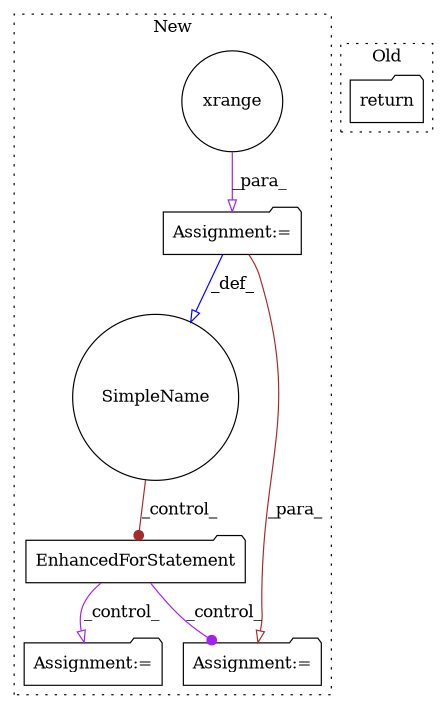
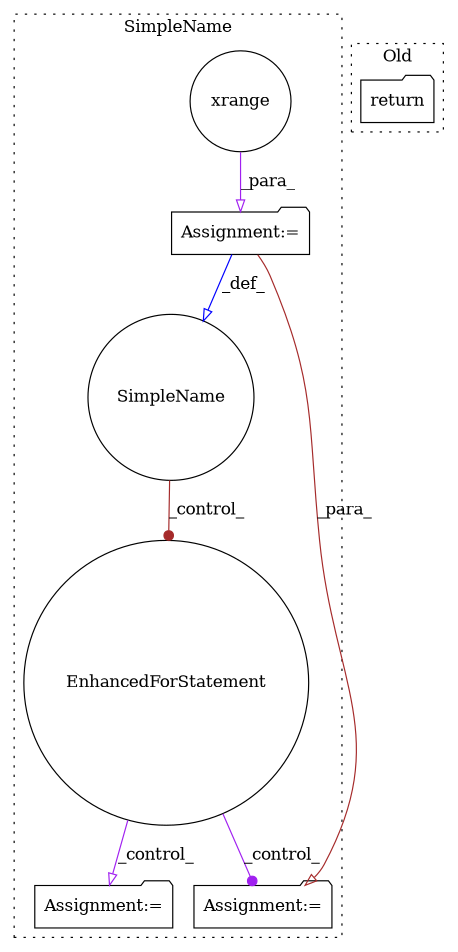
cluster "New": label "New" -> "SimpleName"
node "EnhancedForStatement": shape folder -> circle
